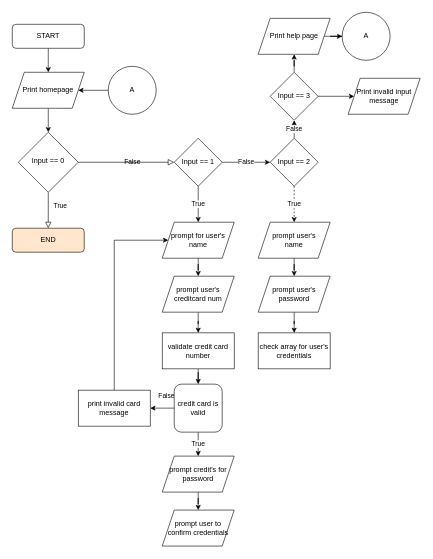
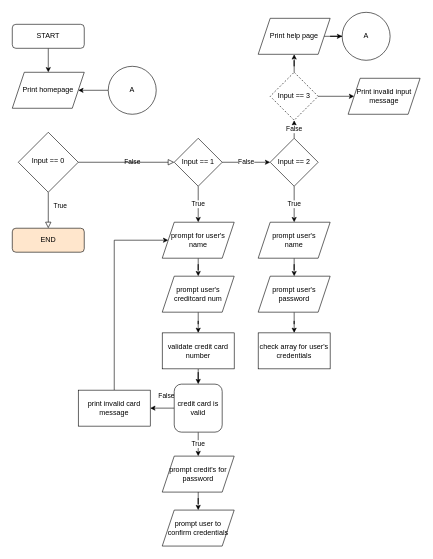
node "Input == 3": style solid -> dashed
edge "Print homepage" -> "Input == 0": removed
edge "Input == 2" -> "prompt user's name": style dashed -> solid
